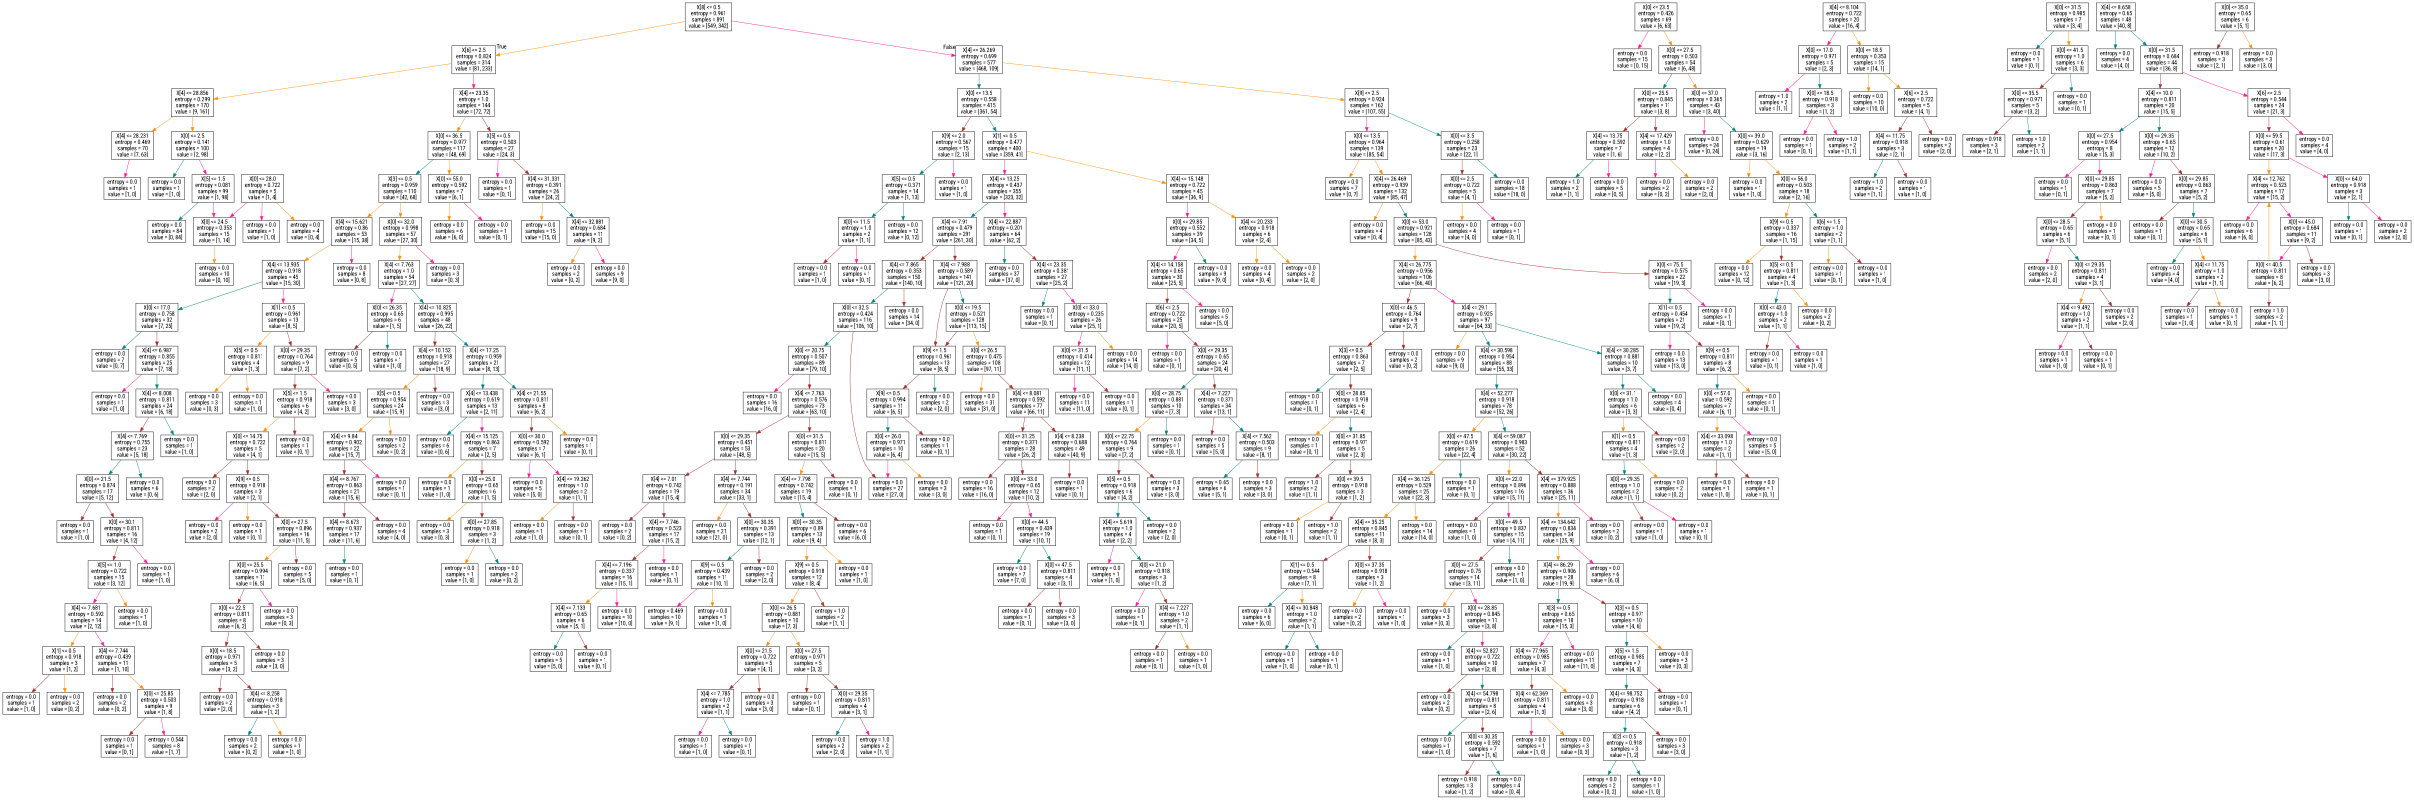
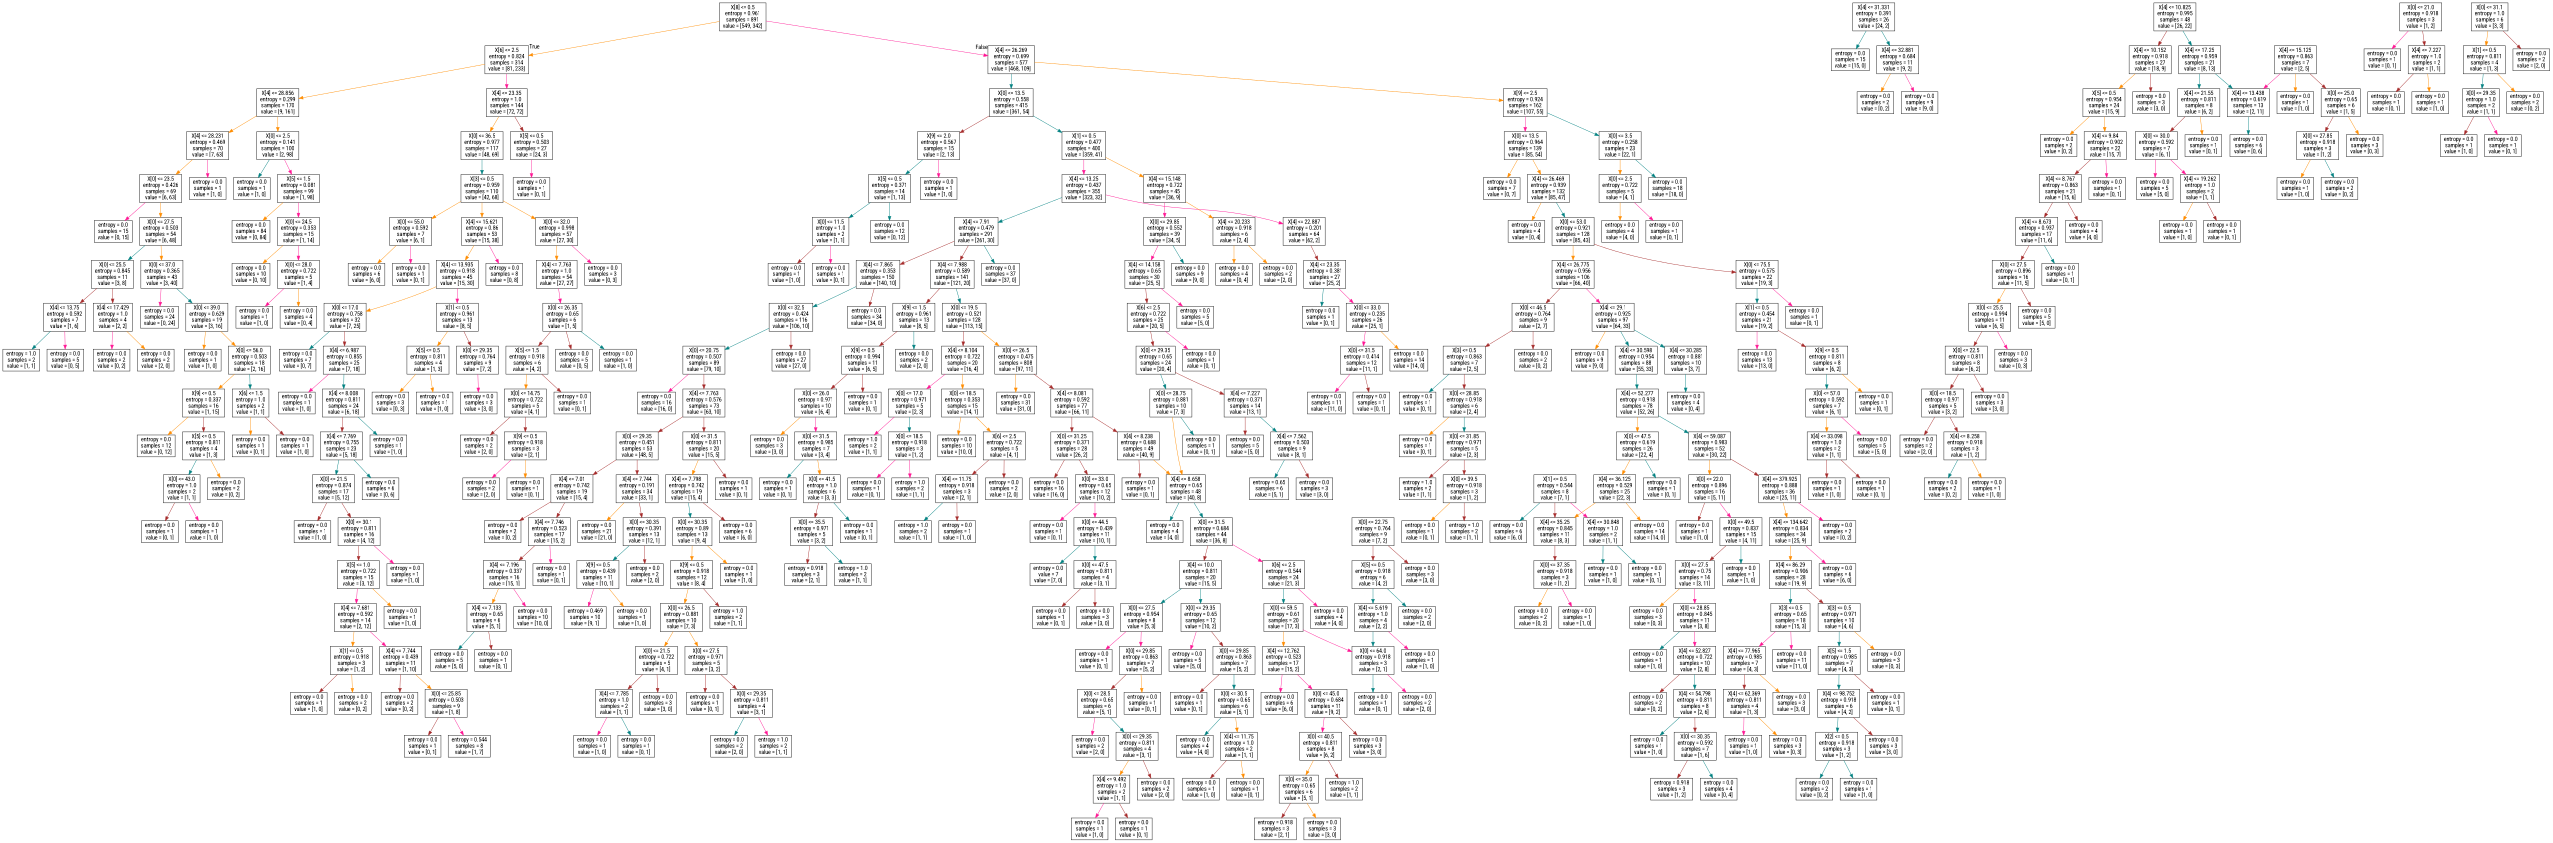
edge "X[6] <= 2.5 entropy = 0.544 samples = 24 value = [21, 3]" -> "X[0] <= 59.5 entropy = 0.61 samples = 20 value = [17, 3]": color brown -> teal
node "X[0] <= 27.5 entropy = 0.954 entropy = 8 value = [5, 3]": label "X[0] <= 27.5 entropy = 0.954 entropy = 8 value = [5, 3]" -> "X[0] <= 27.5 entropy = 0.954 samples = 8 value = [5, 3]"
edge "X[0] <= 36.5 entropy = 0.977 samples = 117 value = [48, 69]" -> "X[0] <= 55.0 entropy = 0.592 samples = 7 value = [6, 1]": now "X[3] <= 0.5 entropy = 0.959 samples = 110 value = [42, 68]" -> "X[0] <= 55.0 entropy = 0.592 samples = 7 value = [6, 1]"
edge "X[0] <= 3.5 entropy = 0.258 samples = 23 value = [22, 1]" -> "X[0] <= 2.5 entropy = 0.722 samples = 5 value = [4, 1]": color brown -> darkorange
edge "X[4] <= 28.231 entropy = 0.469 samples = 70 value = [7, 63]" -> "X[0] <= 23.5 entropy = 0.426 samples = 69 value = [6, 63]": added
edge "X[5] <= 0.5 entropy = 0.503 samples = 27 value = [24, 3]" -> "X[4] <= 31.331 entropy = 0.391 samples = 26 value = [24, 2]": removed
edge "X[0] <= 28.0 entropy = 0.722 samples = 5 value = [1, 4]" -> "X[0] <= 24.5 entropy = 0.353 samples = 15 value = [1, 14]": reversed
edge "X[4] <= 31.331 entropy = 0.391 samples = 26 value = [24, 2]" -> "entropy = 0.0 samples = 15 value = [15, 0]": color darkorange -> teal
edge "X[5] <= 1.5 entropy = 0.081 samples = 99 value = [1, 98]" -> "entropy = 0.0 samples = 84 value = [0, 84]": color teal -> darkorange
edge "X[0] <= 40.5 entropy = 0.811 samples = 8 value = [6, 2]" -> "X[4] <= 12.762 entropy = 0.523 samples = 17 value = [15, 2]": now "X[0] <= 40.5 entropy = 0.811 samples = 8 value = [6, 2]" -> "X[0] <= 35.0 entropy = 0.65 samples = 6 value = [5, 1]"
edge "X[4] <= 22.887 entropy = 0.201 samples = 64 value = [62, 2]" -> "entropy = 0.0 samples = 37 value = [37, 0]": now "X[4] <= 7.91 entropy = 0.479 samples = 291 value = [261, 30]" -> "entropy = 0.0 samples = 37 value = [37, 0]"
edge "X[4] <= 7.763 entropy = 1.0 samples = 54 value = [27, 27]" -> "X[4] <= 10.825 entropy = 0.995 samples = 48 value = [26, 22]": removed
edge "X[4] <= 13.935 entropy = 0.918 samples = 45 value = [15, 30]" -> "X[0] <= 17.0 entropy = 0.758 samples = 32 value = [7, 25]": color teal -> darkorange
node "entropy = 0.0 samples = 14 value = [34, 0]": label "entropy = 0.0 samples = 14 value = [34, 0]" -> "entropy = 0.0 samples = 34 value = [34, 0]"
edge "X[0] <= 19.5 entropy = 0.521 samples = 128 value = [113, 15]" -> "X[9] <= 1.5 entropy = 0.961 samples = 13 value = [8, 5]": now "X[0] <= 19.5 entropy = 0.521 samples = 128 value = [113, 15]" -> "X[4] <= 8.104 entropy = 0.722 samples = 20 value = [16, 4]"
node "X[0] <= 26.5 entropy = 0.475 samples = 108 value = [97, 11]": label "X[0] <= 26.5 entropy = 0.475 samples = 108 value = [97, 11]" -> "X[0] <= 26.5 entropy = 0.475 samples = 808 value = [97, 11]"
edge "X[0] <= 29.35 entropy = 0.764 samples = 9 value = [7, 2]" -> "X[5] <= 1.5 entropy = 0.918 samples = 6 value = [4, 2]": now "X[0] <= 26.35 entropy = 0.65 samples = 6 value = [1, 5]" -> "X[5] <= 1.5 entropy = 0.918 samples = 6 value = [4, 2]"
edge "X[4] <= 30.285 entropy = 0.881 samples = 10 value = [3, 7]" -> "X[0] <= 31.1 entropy = 1.0 samples = 6 value = [3, 3]": removed
node "X[4] <= 7.227 entropy = 0.371 samples = 34 value = [13, 1]": label "X[4] <= 7.227 entropy = 0.371 samples = 34 value = [13, 1]" -> "X[4] <= 7.227 entropy = 0.371 samples = 14 value = [13, 1]"
node "X[0] <= 57.0 value = 0.592 samples = 7 value = [6, 1]": label "X[0] <= 57.0 value = 0.592 samples = 7 value = [6, 1]" -> "X[0] <= 57.0 entropy = 0.592 samples = 7 value = [6, 1]"
edge "X[4] <= 13.438 entropy = 0.619 samples = 13 value = [2, 11]" -> "X[4] <= 15.125 entropy = 0.863 samples = 7 value = [2, 5]": reversed
edge "X[9] <= 0.5 entropy = 0.994 samples = 11 value = [6, 5]" -> "X[0] <= 26.0 entropy = 0.971 samples = 10 value = [6, 4]": color teal -> brown
edge "X[0] <= 28.75 entropy = 0.881 samples = 10 value = [7, 3]" -> "X[0] <= 22.75 entropy = 0.764 samples = 9 value = [7, 2]": now "X[0] <= 28.75 entropy = 0.881 samples = 10 value = [7, 3]" -> "X[4] <= 8.658 entropy = 0.65 samples = 48 value = [40, 8]"
edge "X[4] <= 8.238 entropy = 0.688 samples = 49 value = [40, 9]" -> "X[4] <= 8.658 entropy = 0.65 samples = 48 value = [40, 8]": added
edge "X[0] <= 26.0 entropy = 0.971 samples = 10 value = [6, 4]" -> "entropy = 0.0 samples = 27 value = [27, 0]": now "X[0] <= 26.0 entropy = 0.971 samples = 10 value = [6, 4]" -> "X[0] <= 31.5 entropy = 0.985 samples = 7 value = [3, 4]"
node "X[5] <= 0.5 entropy = 0.918 samples = 6 value = [4, 2]": label "X[5] <= 0.5 entropy = 0.918 samples = 6 value = [4, 2]" -> "X[5] <= 0.5 entropy = 0.918 entropy = 6 value = [4, 2]"
edge "X[9] <= 0.5 entropy = 0.918 samples = 3 value = [2, 1]" -> "X[0] <= 27.5 entropy = 0.896 samples = 16 value = [11, 5]": now "X[4] <= 8.673 entropy = 0.937 samples = 17 value = [11, 6]" -> "X[0] <= 27.5 entropy = 0.896 samples = 16 value = [11, 5]"
node "X[0] <= 44.5 entropy = 0.439 samples = 19 value = [10, 1]": label "X[0] <= 44.5 entropy = 0.439 samples = 19 value = [10, 1]" -> "X[0] <= 44.5 entropy = 0.439 samples = 11 value = [10, 1]"
edge "X[4] <= 5.619 entropy = 1.0 samples = 4 value = [2, 2]" -> "X[0] <= 21.0 entropy = 0.918 samples = 3 value = [1, 2]": now "X[4] <= 5.619 entropy = 1.0 samples = 4 value = [2, 2]" -> "X[0] <= 64.0 entropy = 0.918 samples = 3 value = [2, 1]"
edge "X[4] <= 35.25 entropy = 0.845 samples = 11 value = [8, 3]" -> "X[1] <= 0.5 entropy = 0.544 samples = 8 value = [7, 1]": reversed
node "entropy = 0.0 samples = 7 value = [7, 0]": label "entropy = 0.0 samples = 7 value = [7, 0]" -> "entropy = 0.0 value = 7 value = [7, 0]"
edge "X[1] <= 0.5 entropy = 0.544 samples = 8 value = [7, 1]" -> "X[4] <= 30.848 entropy = 1.0 samples = 2 value = [1, 1]": color darkorange -> deeppink
